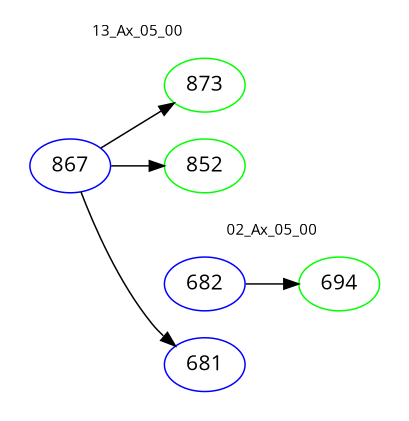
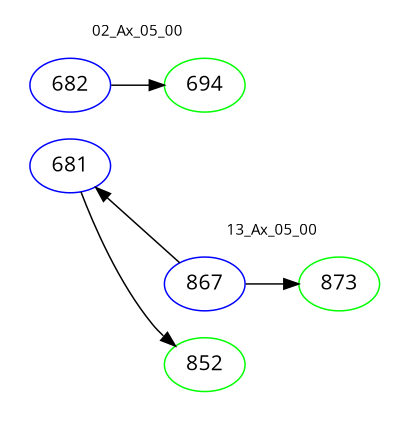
edge "867" -> "852": now "681" -> "852"
